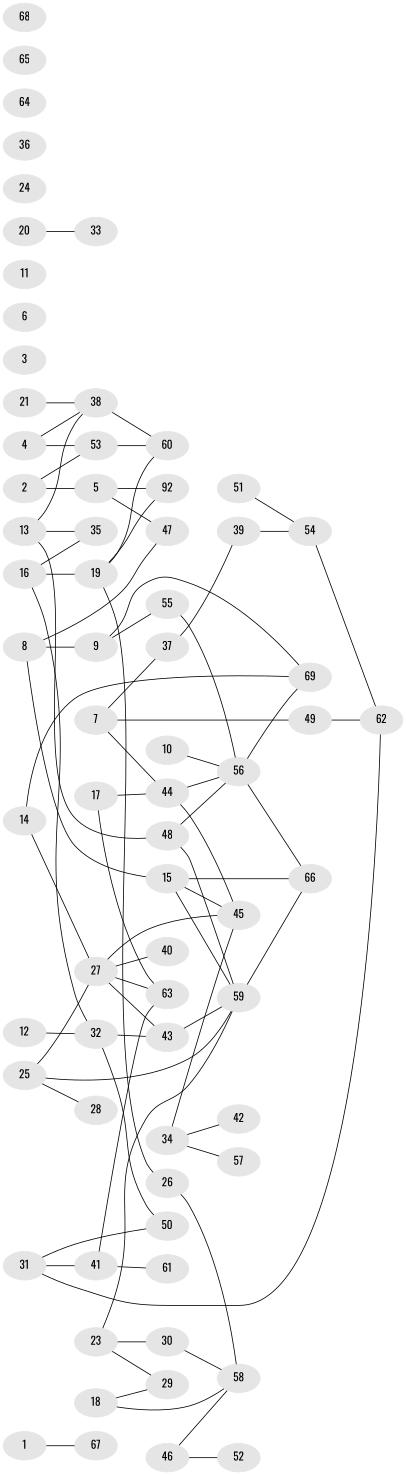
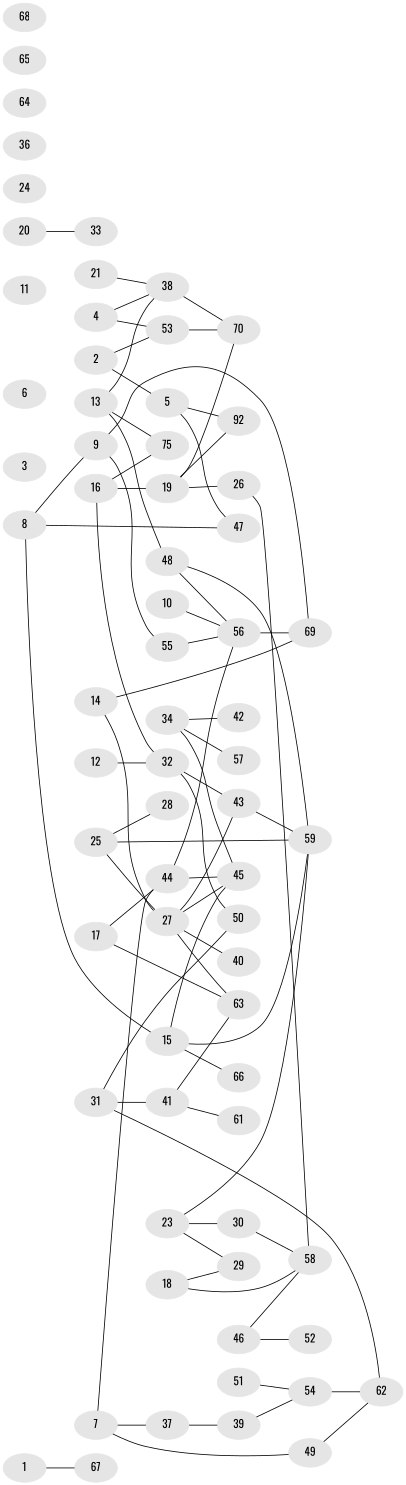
node "60": label "60" -> "70"
node "35": label "35" -> "75"
edge "56" -- "66": removed
edge "66" -- "59": removed
